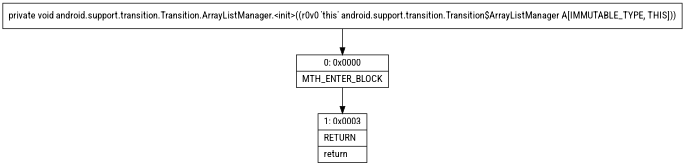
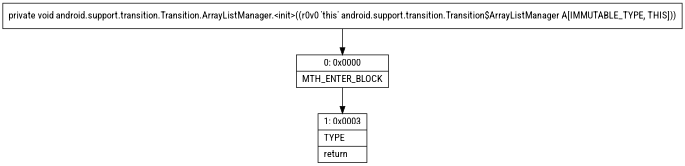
node "1: 0x0003": text "RETURN" -> "TYPE"
